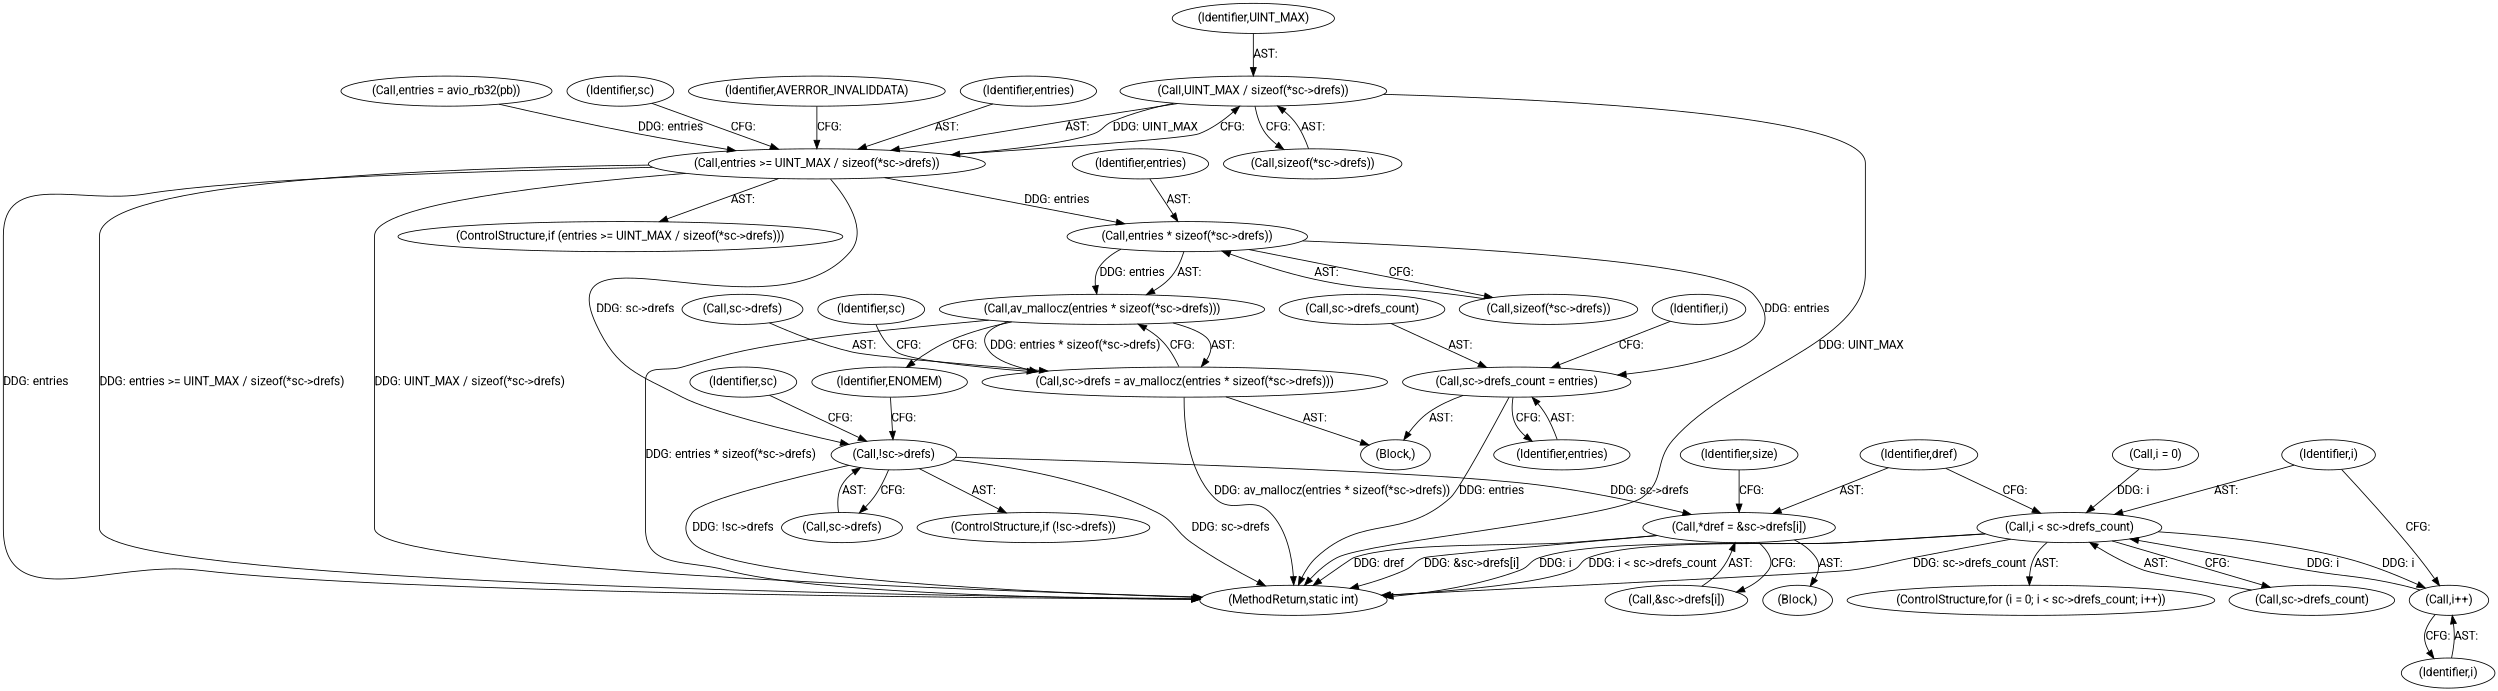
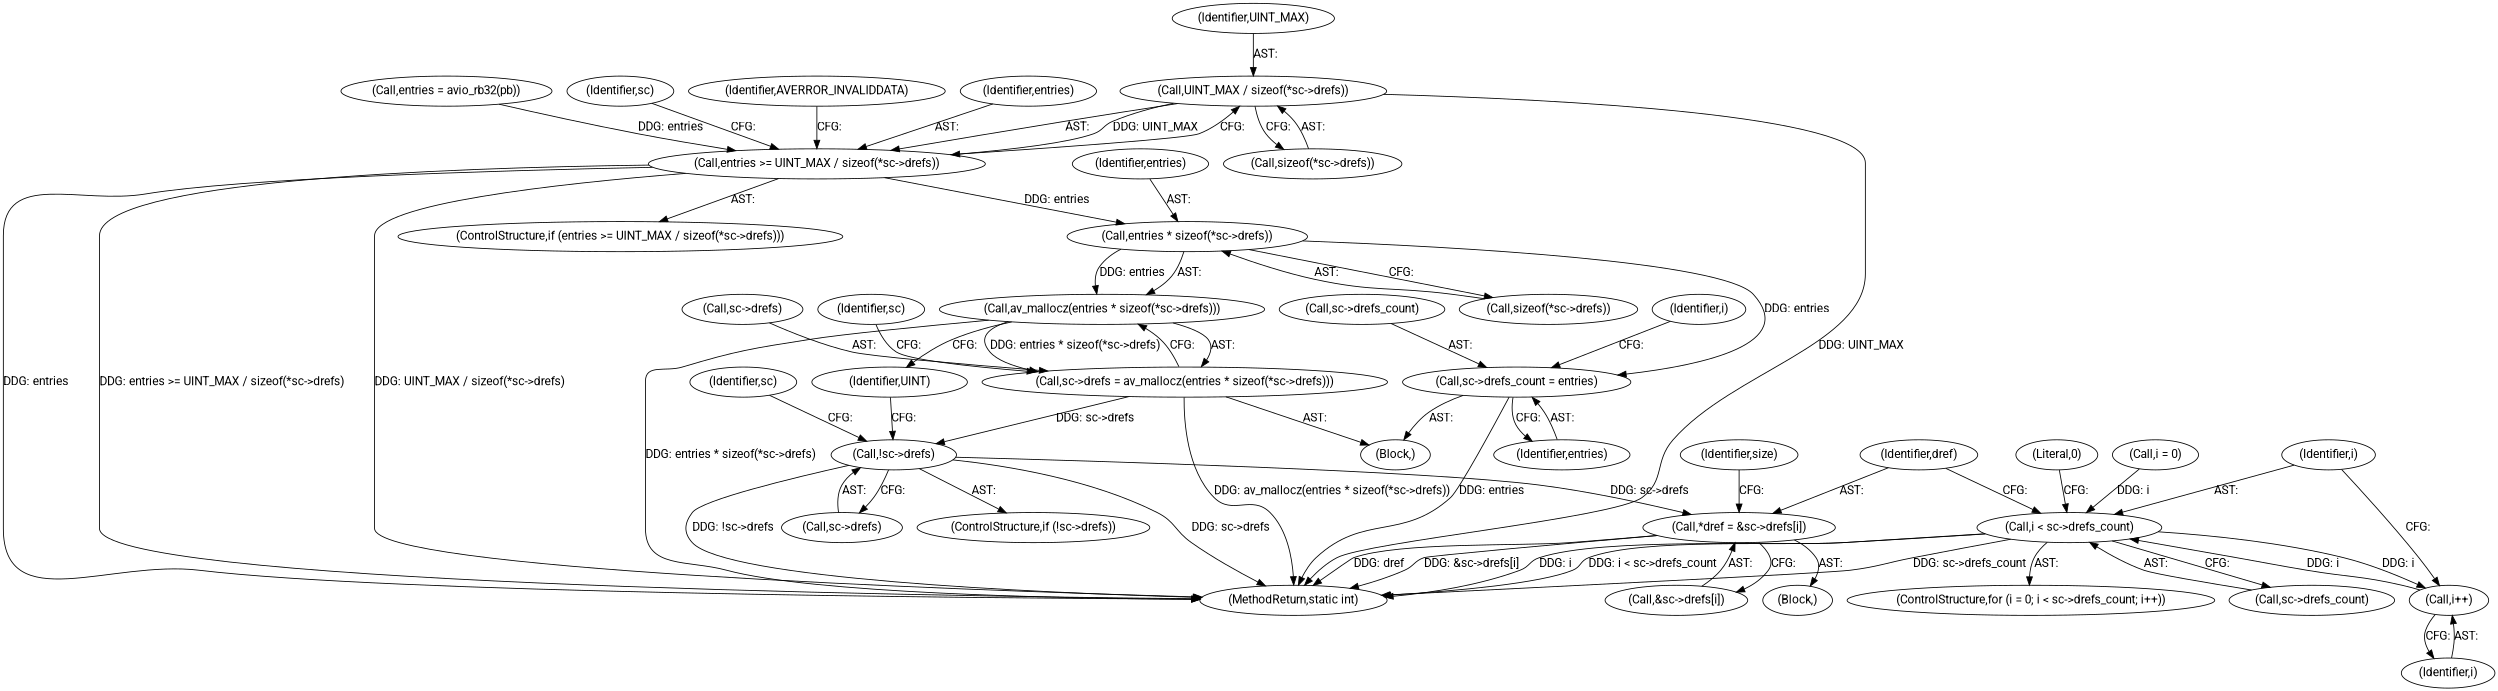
edge "(Call,entries >= UINT_MAX / sizeof(*sc->drefs))" -> "(Call,!sc->drefs)": now "(Call,sc->drefs = av_mallocz(entries * sizeof(*sc->drefs)))" -> "(Call,!sc->drefs)"
node "(Identifier,ENOMEM)": label "(Identifier,ENOMEM)" -> "(Identifier,UINT)"
node "(Literal,0)": added
